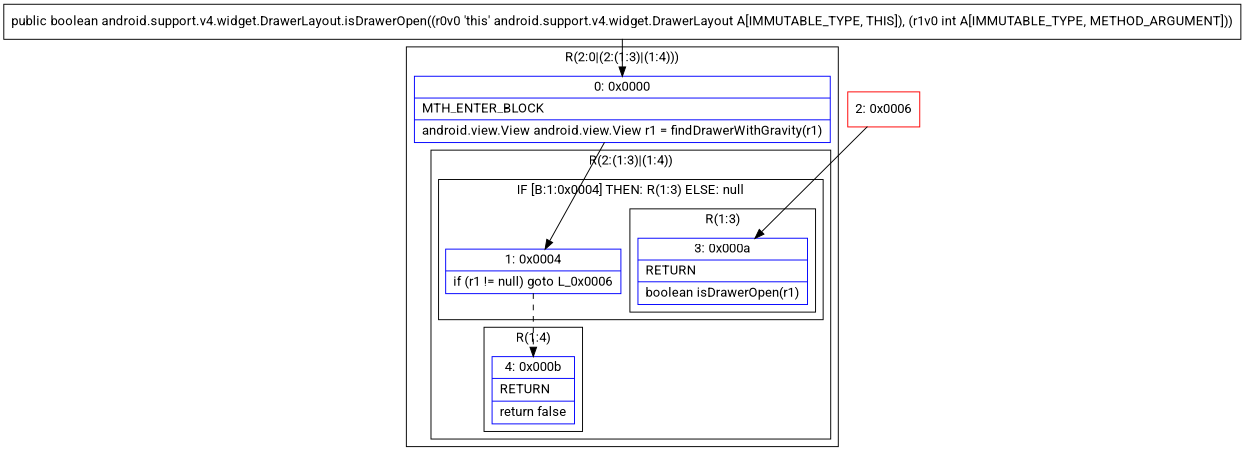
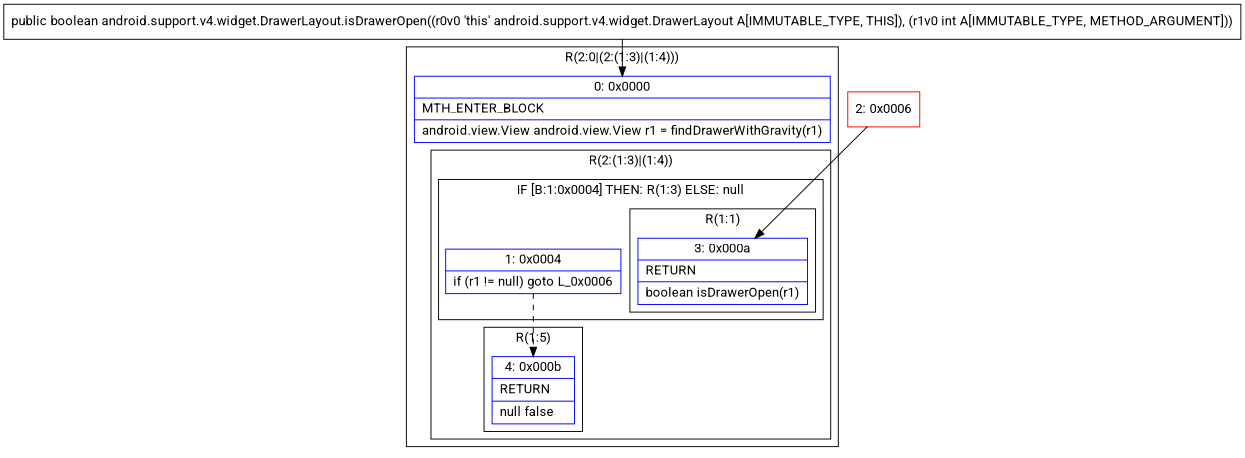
edge "0: 0x0000" -> "1: 0x0004": removed
cluster "R(1:3)": label "R(1:3)" -> "R(1:1)"
cluster "R(1:4)": label "R(1:4)" -> "R(1:5)"
node "4: 0x000b": text "return false" -> "null false"
